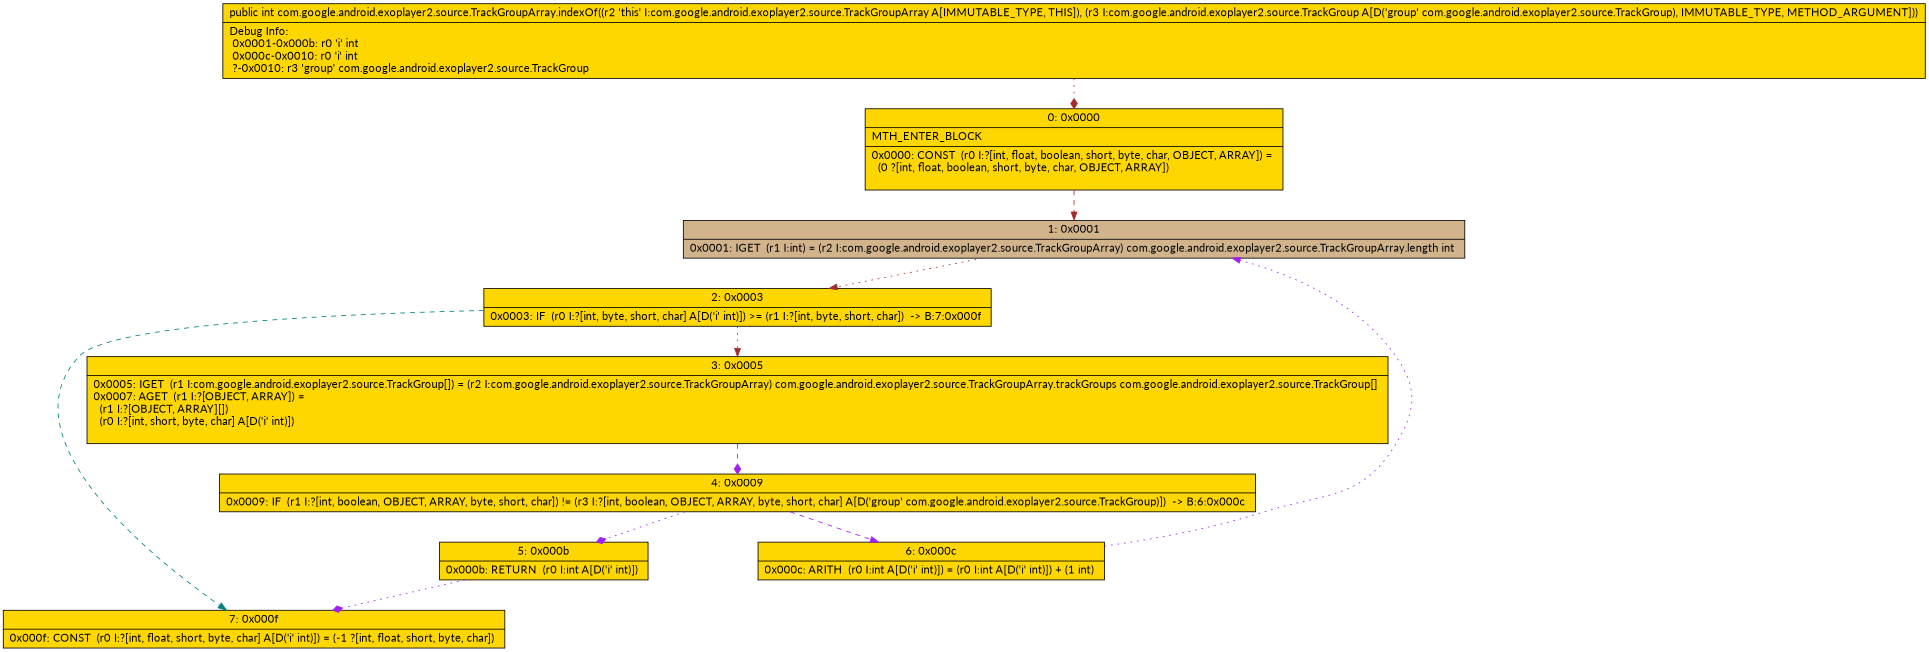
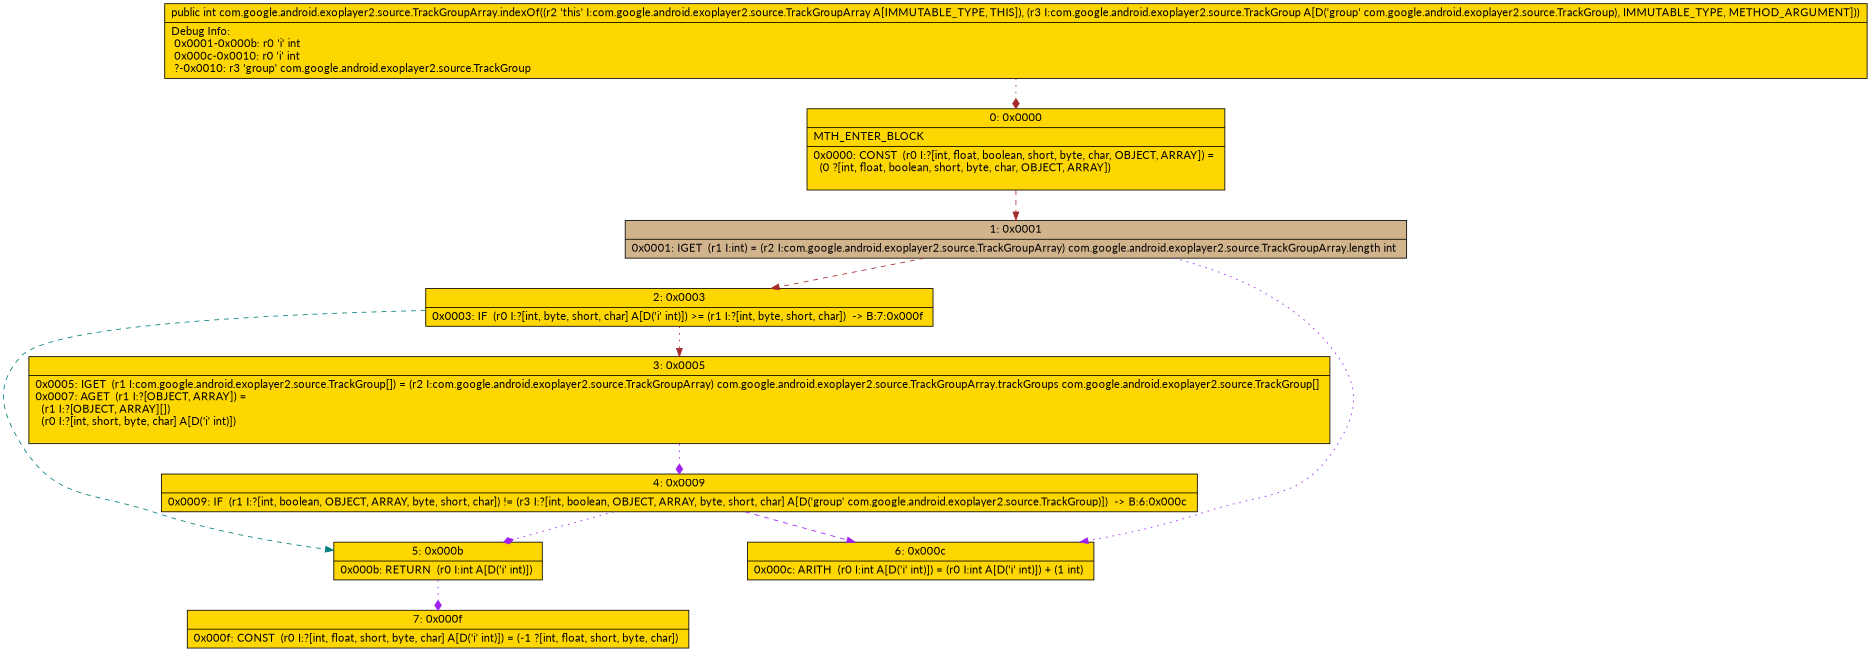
edge "1: 0x0001" -> "2: 0x0003": style dotted -> dashed
edge "2: 0x0003" -> "7: 0x000f": now "2: 0x0003" -> "5: 0x000b"
edge "3: 0x0005" -> "4: 0x0009": style dashed -> dotted
edge "6: 0x000c" -> "1: 0x0001": reversed
